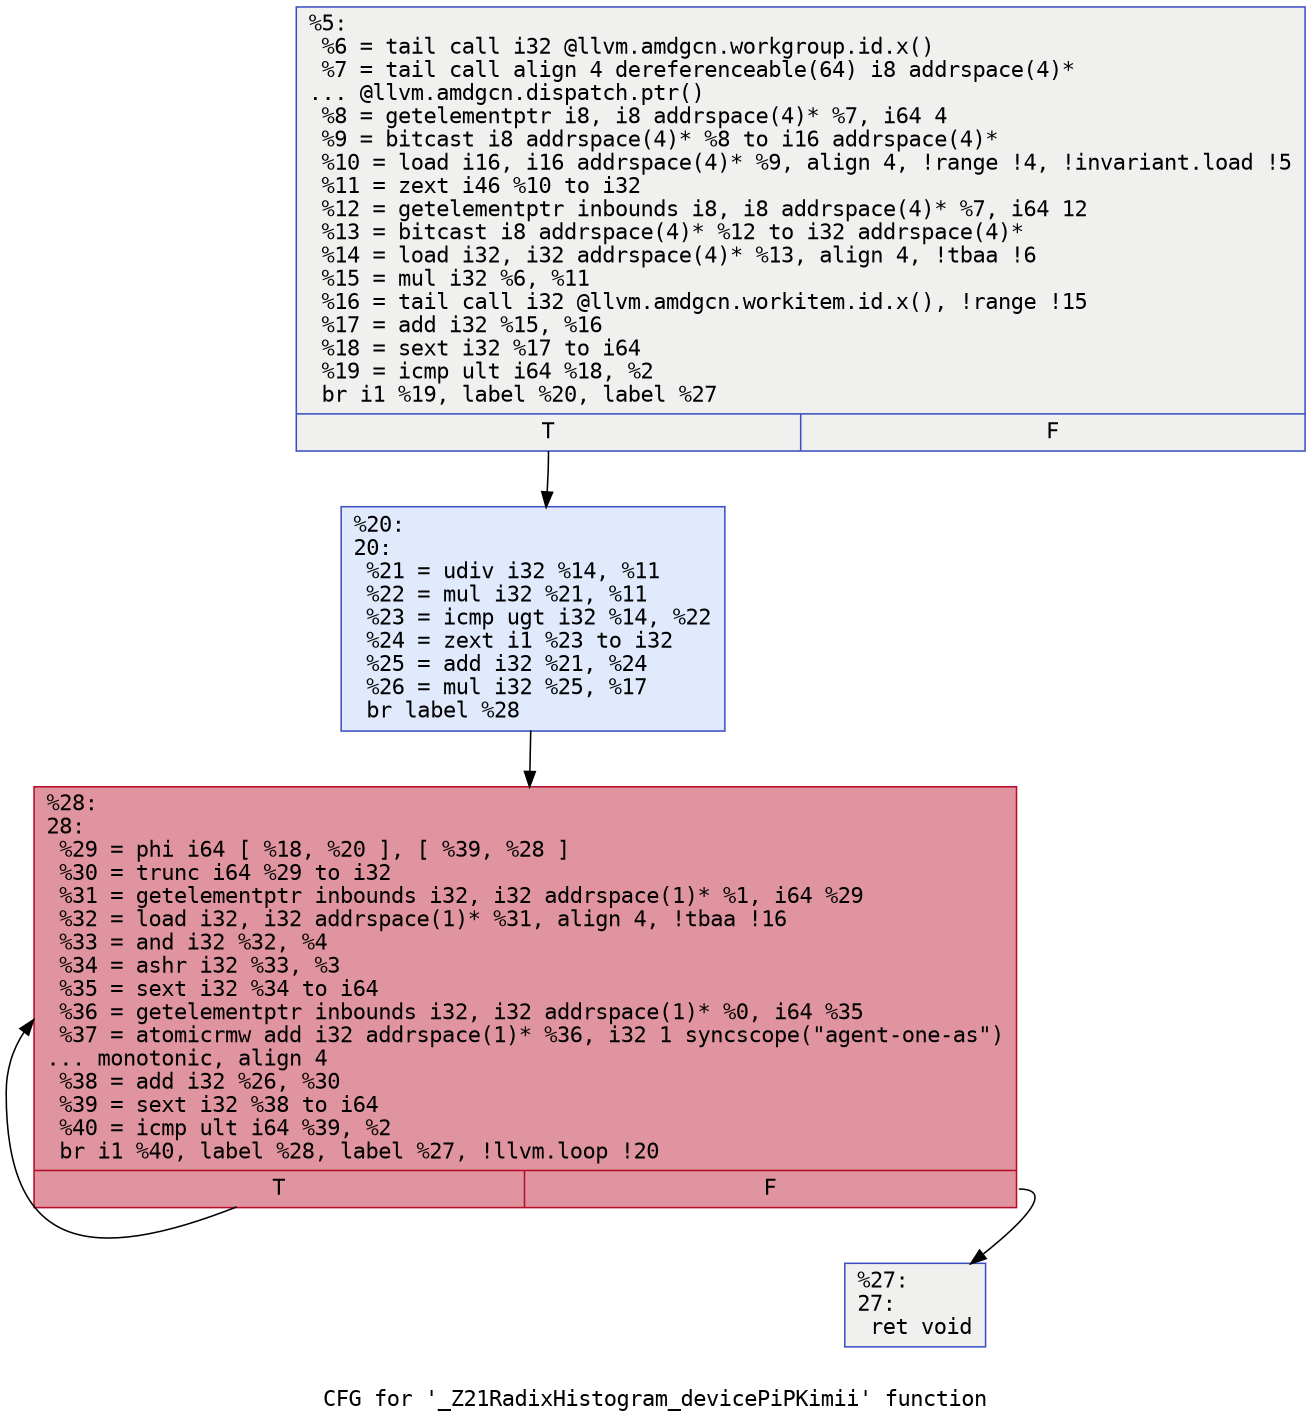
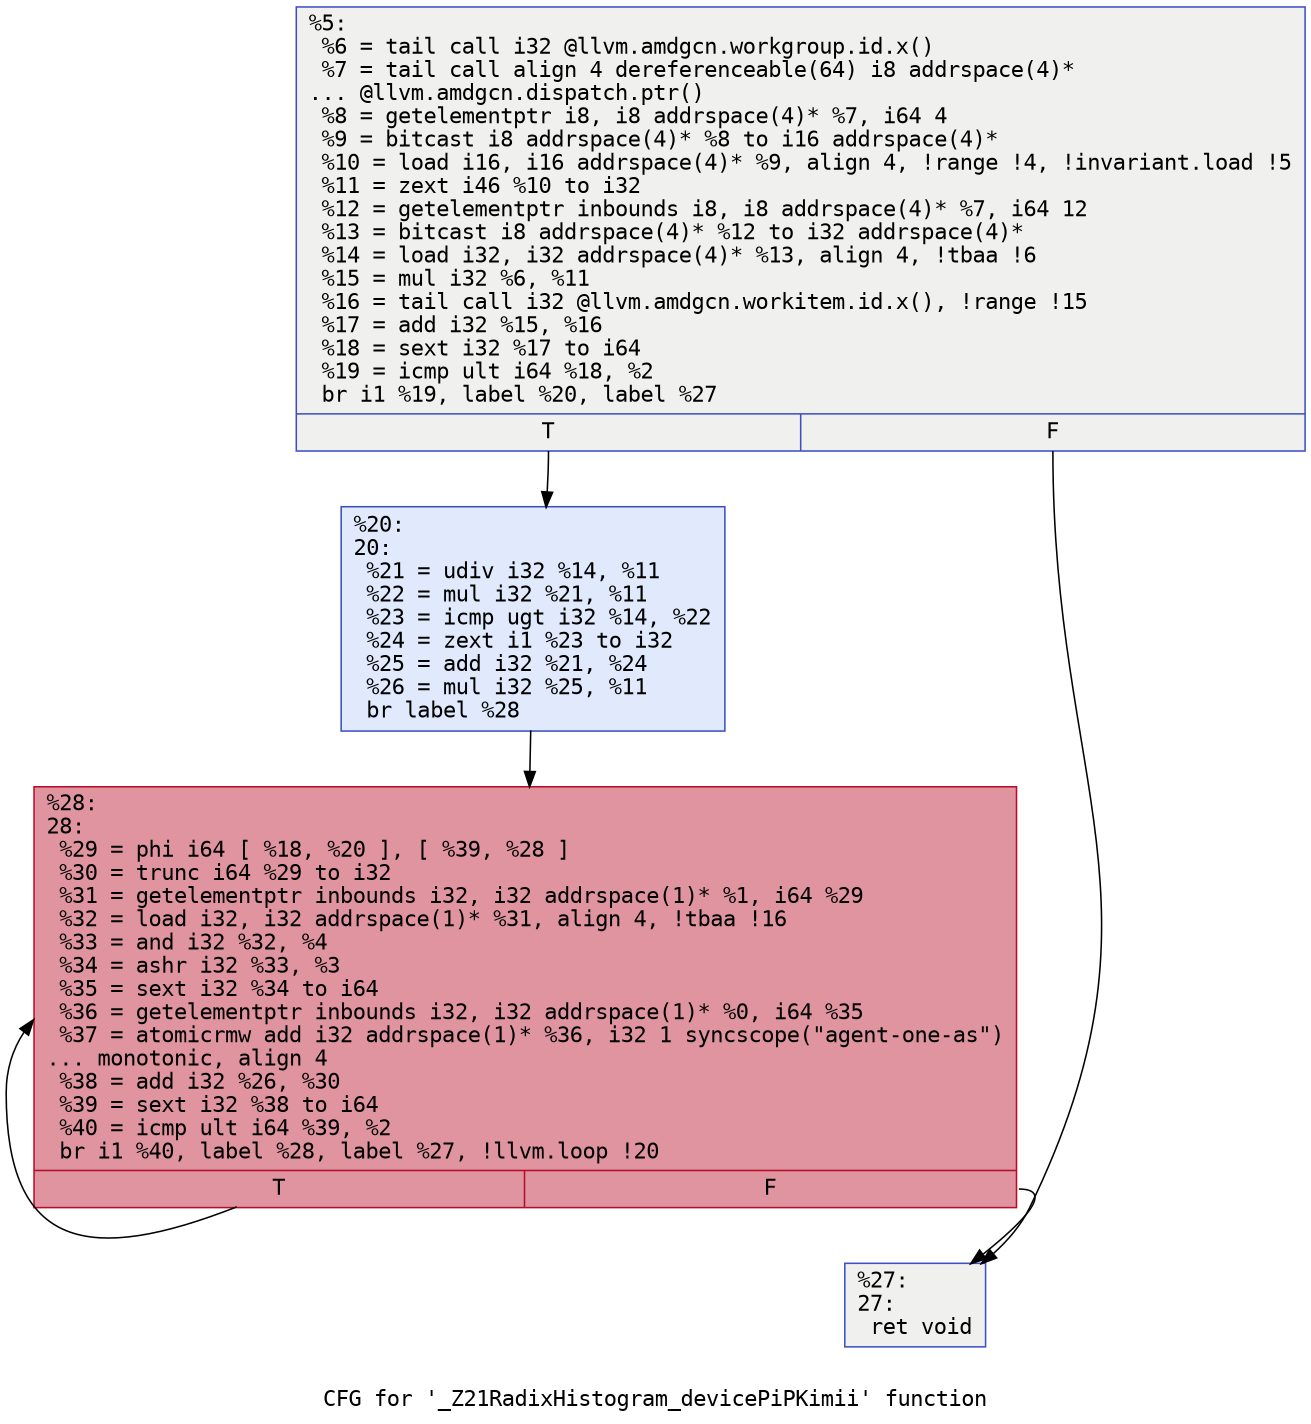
node "%20:": text "%26 = mul i32 %25, %17" -> "%26 = mul i32 %25, %11"
edge "%5:" -> "%27:": added
